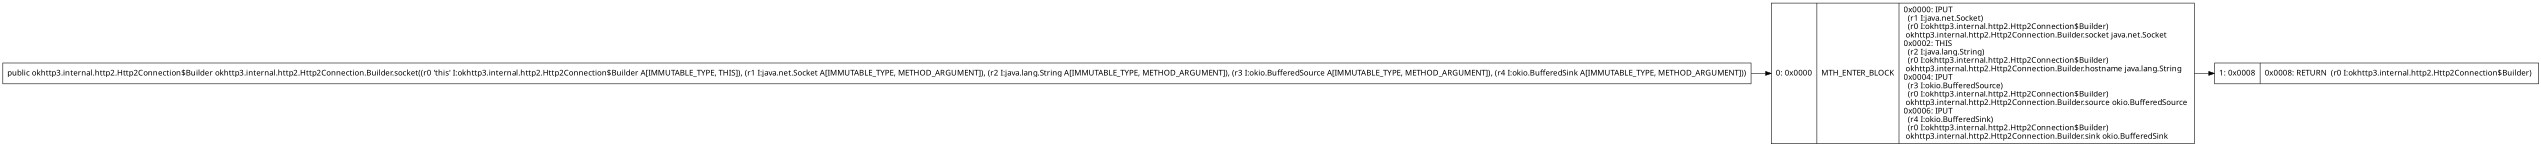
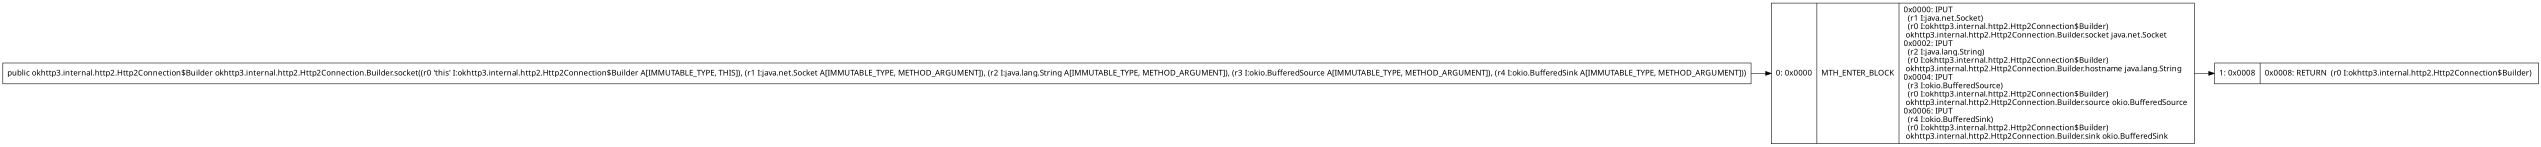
node "0: 0x0000": text "0x0002: THIS" -> "0x0002: IPUT"
